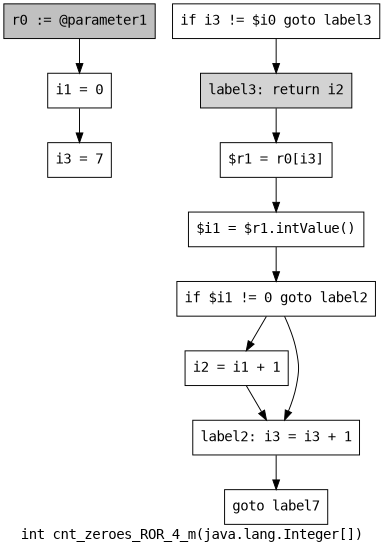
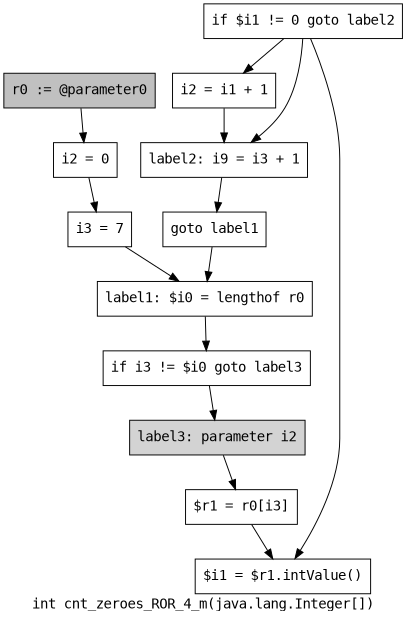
node "r0 := @parameter1": label "r0 := @parameter1" -> "r0 := @parameter0"
node "i1 = 0": label "i1 = 0" -> "i2 = 0"
node "label3: return i2": label "label3: return i2" -> "label3: parameter i2"
edge "$i1 = $r1.intValue()" -> "if $i1 != 0 goto label2": reversed
node "label1: $i0 = lengthof r0": added
node "label2: i3 = i3 + 1": label "label2: i3 = i3 + 1" -> "label2: i9 = i3 + 1"
node "goto label7": label "goto label7" -> "goto label1"
